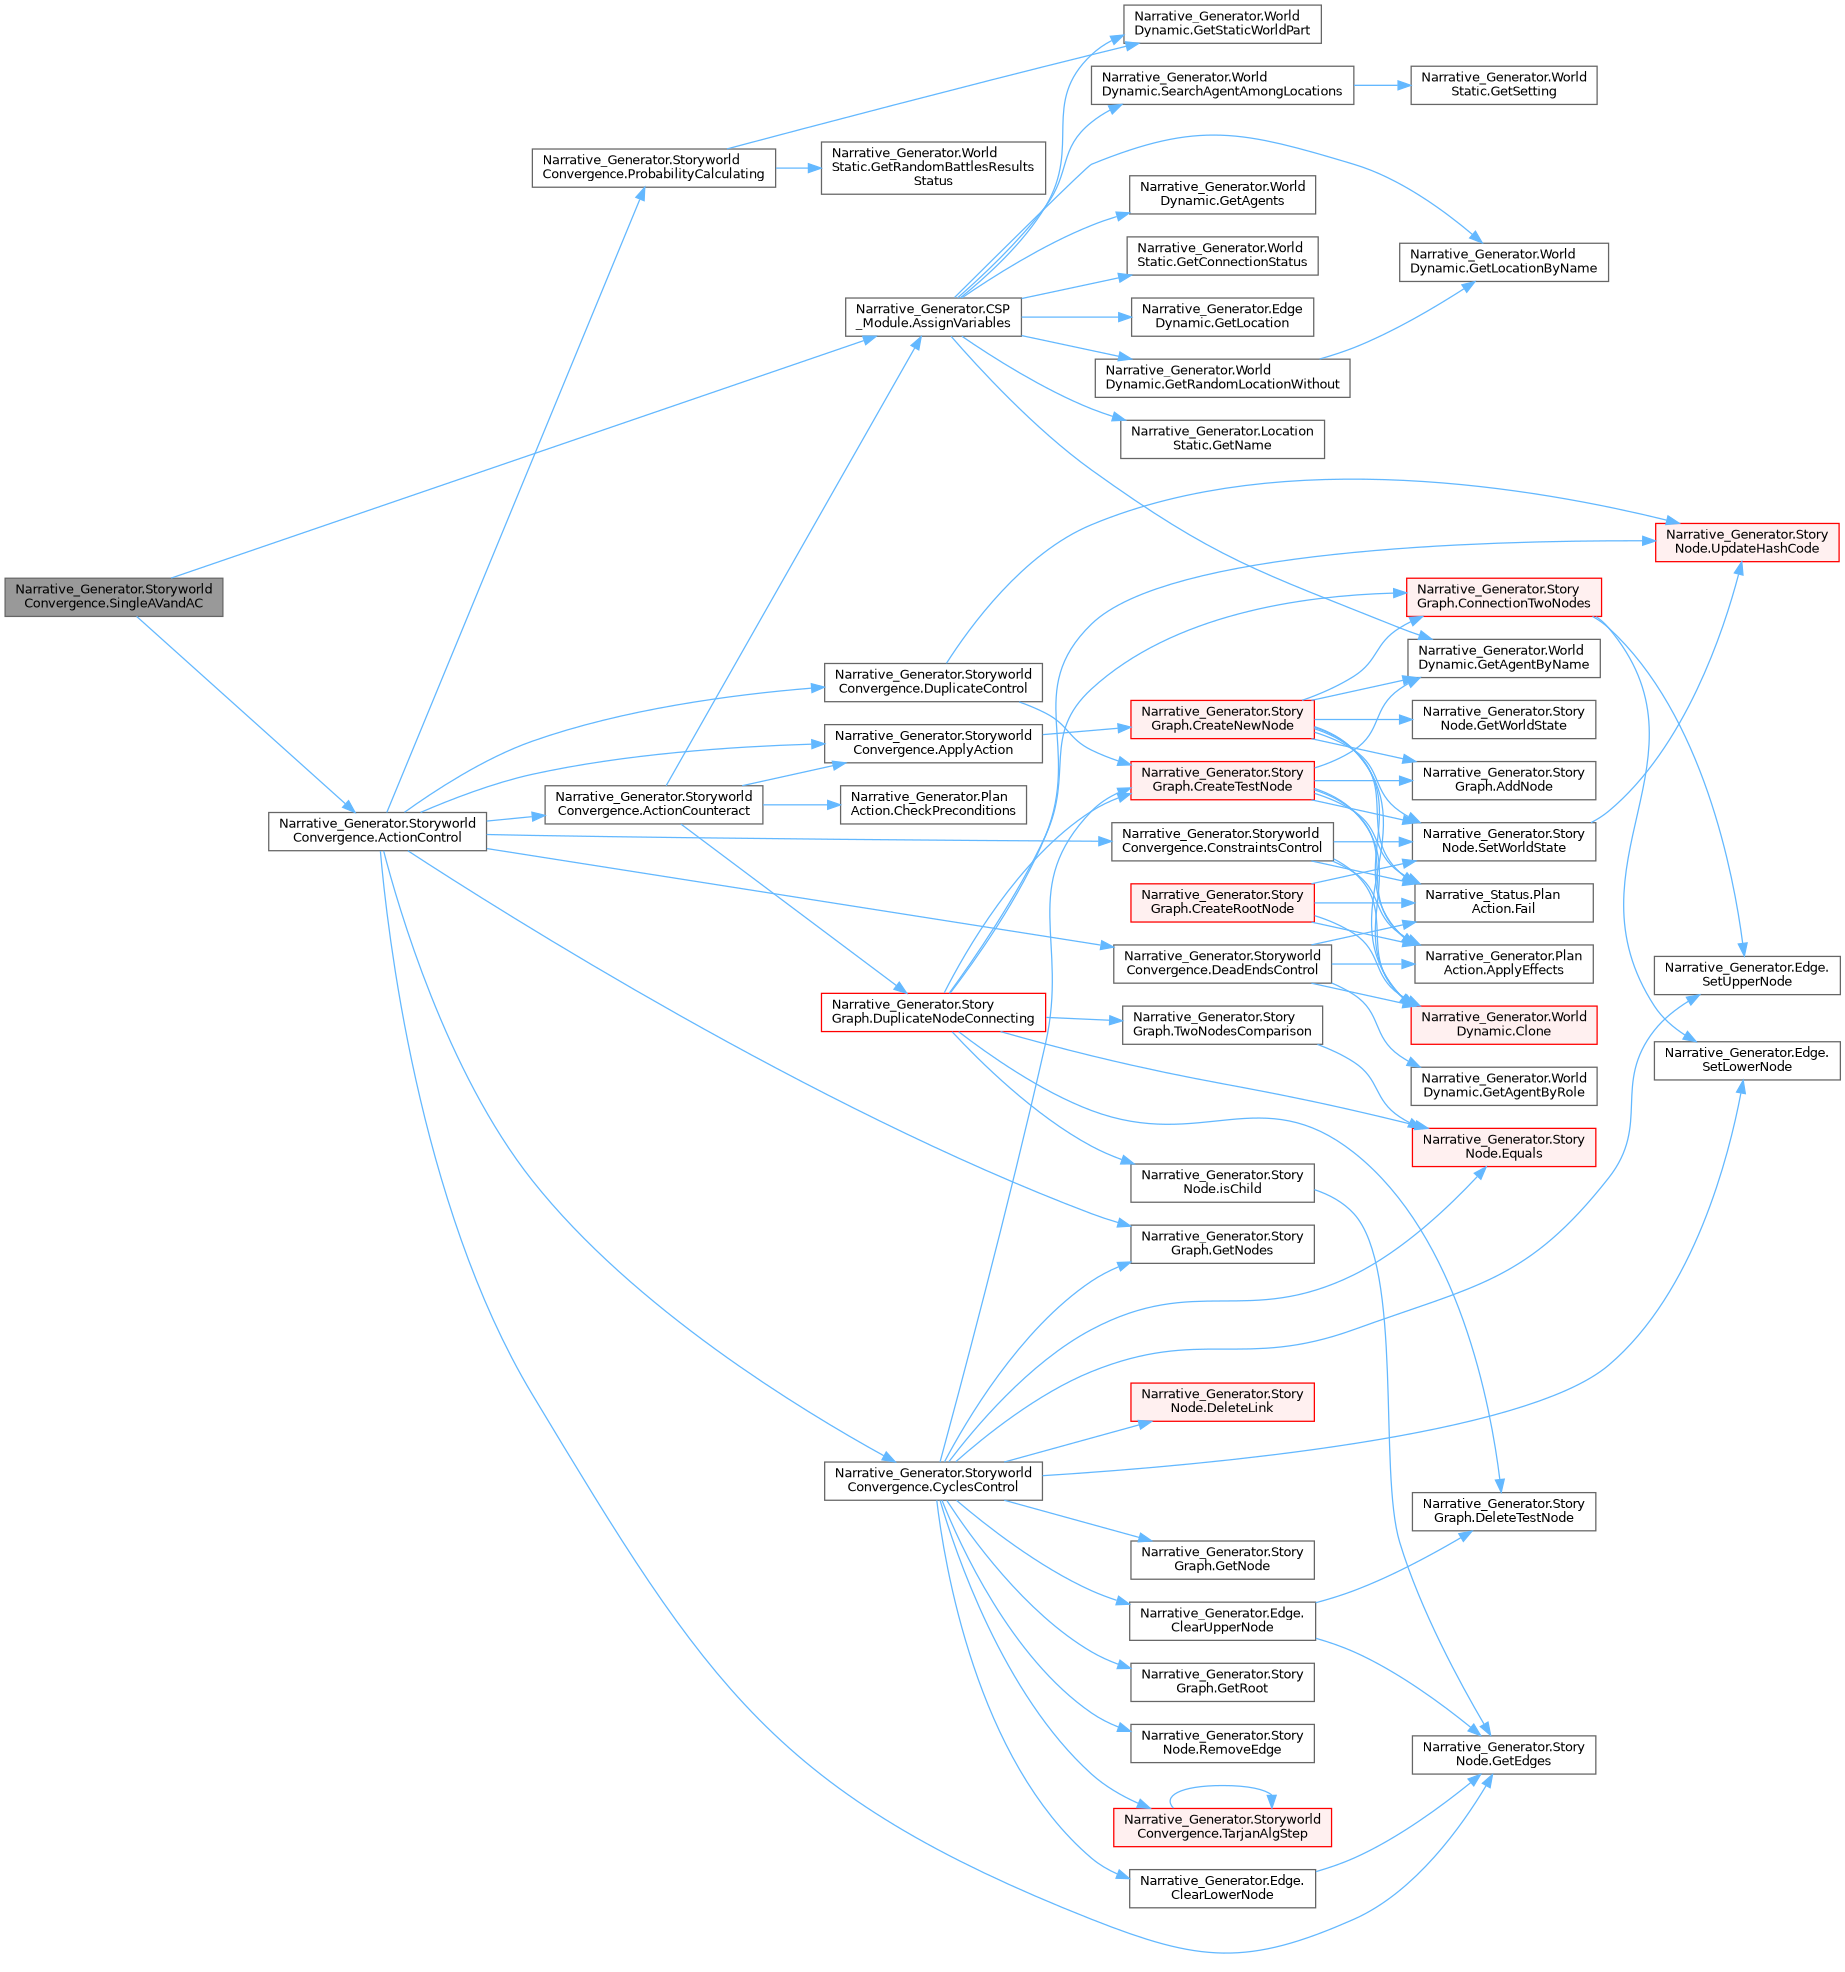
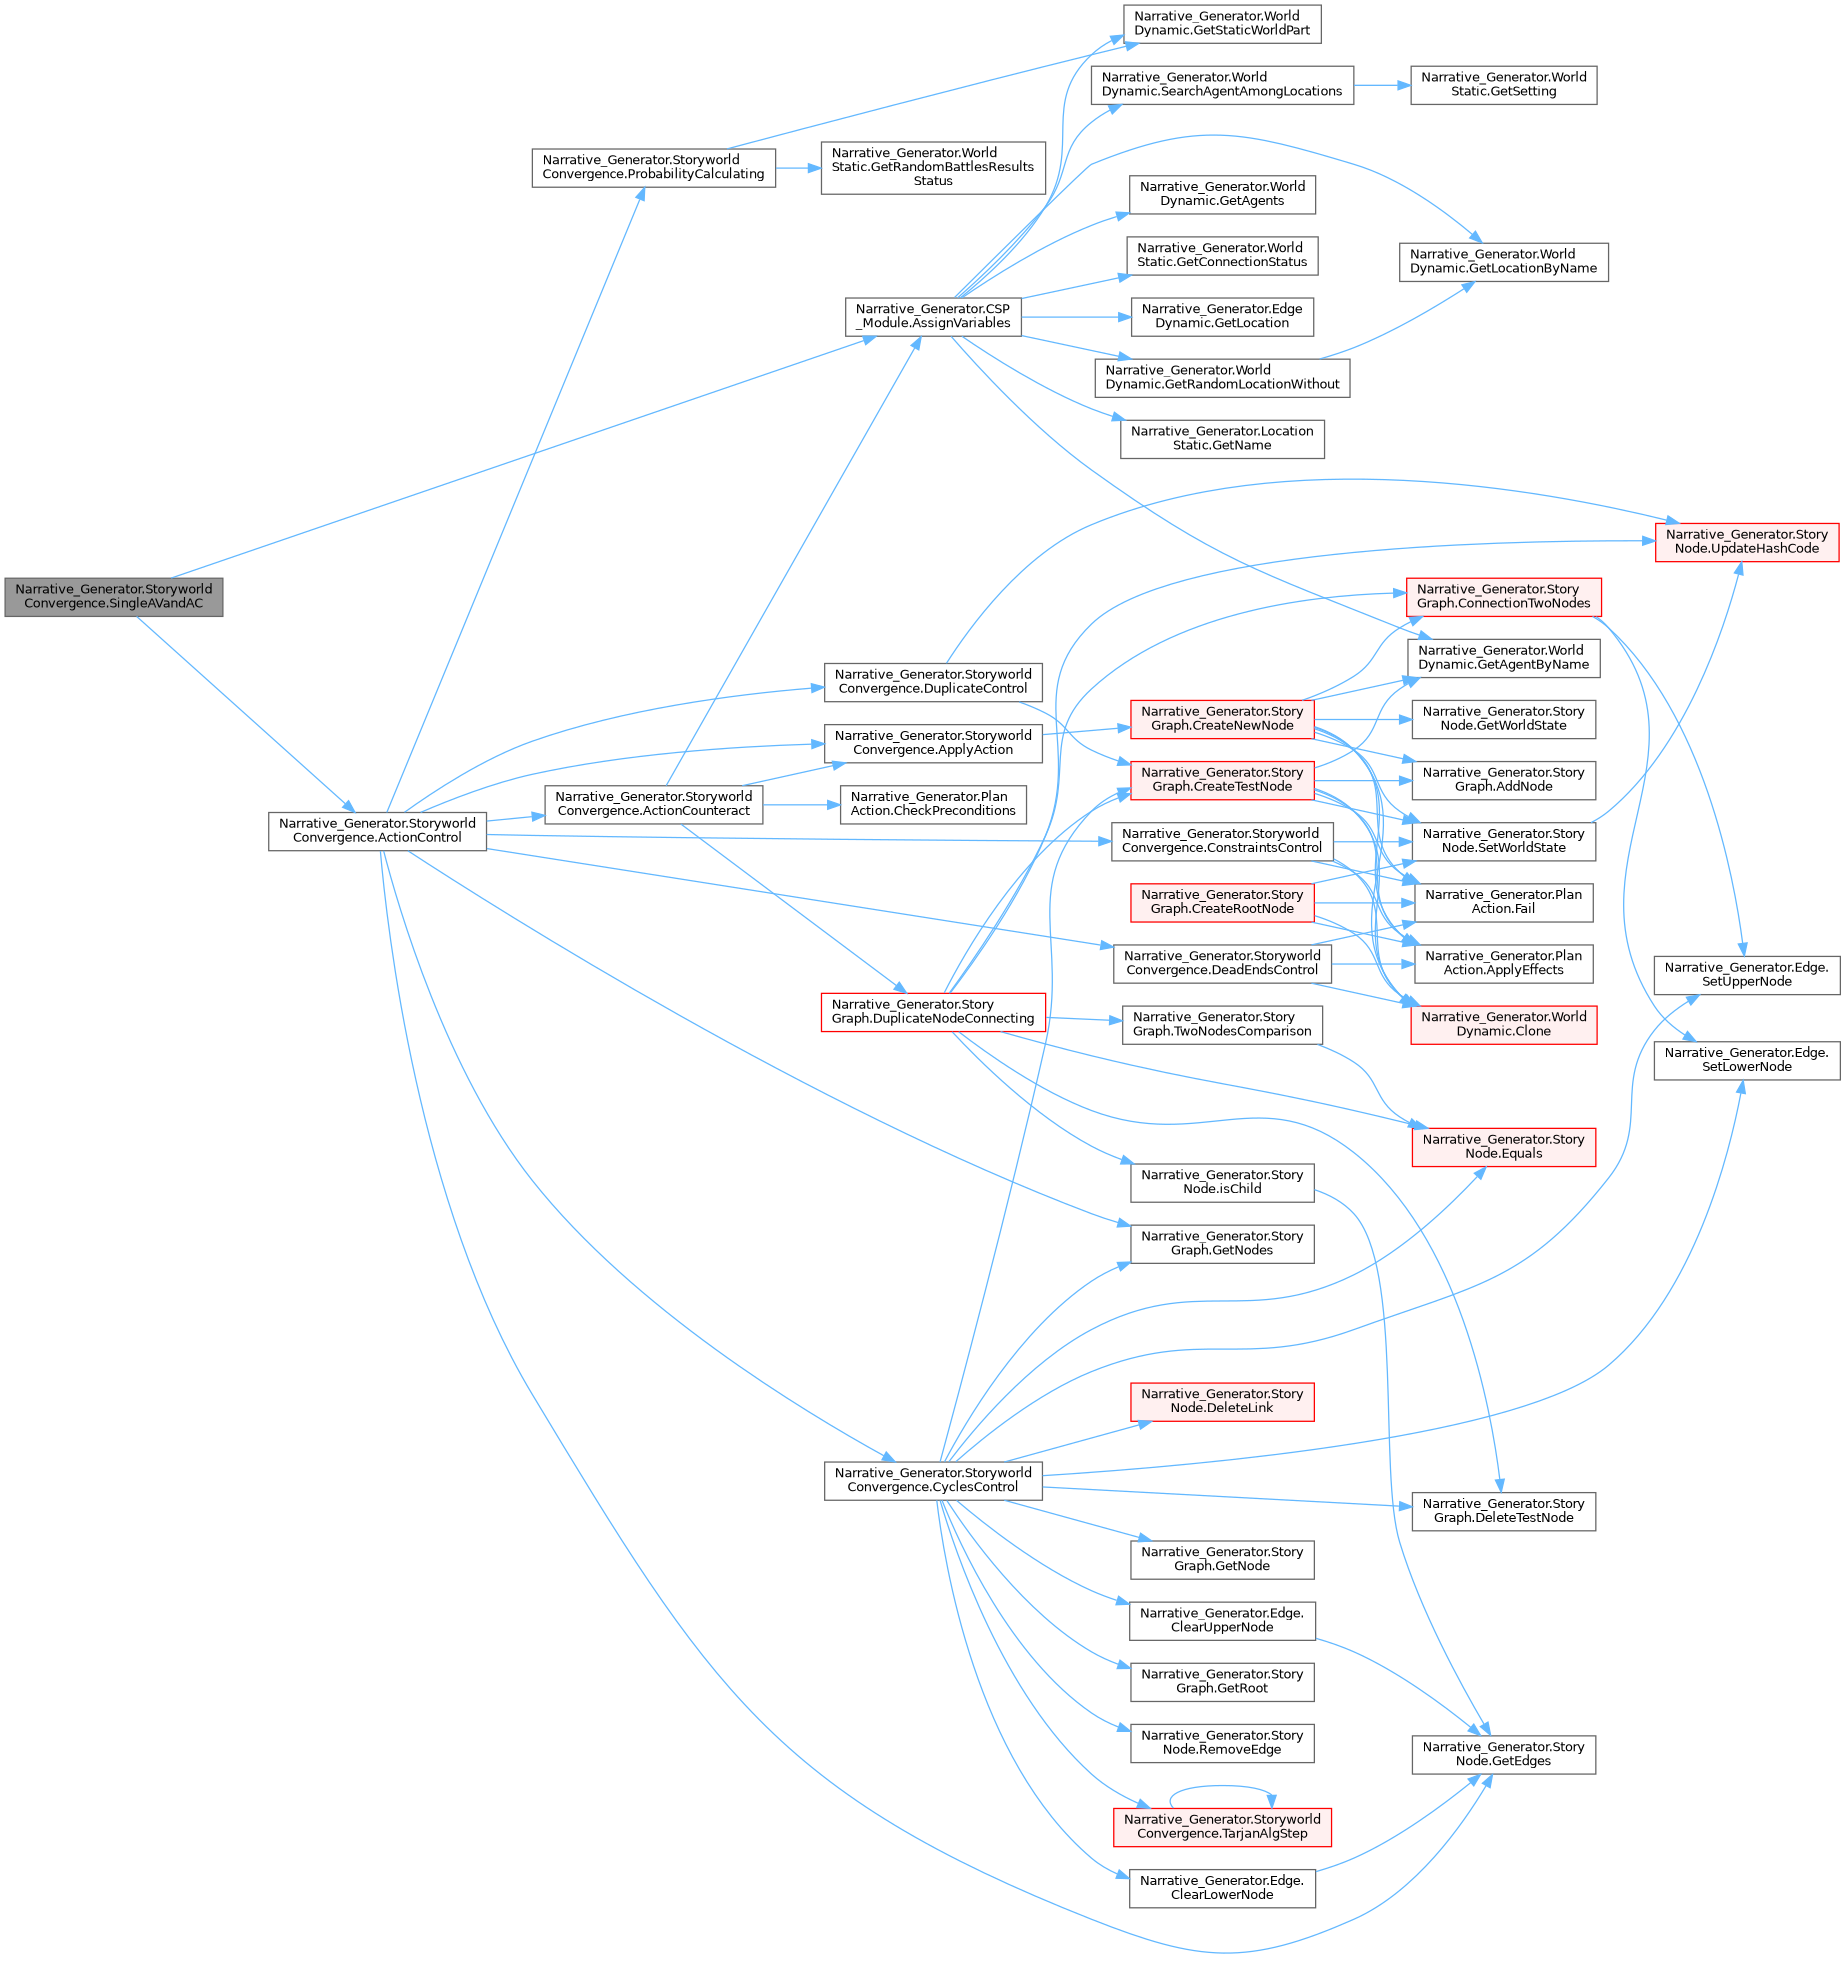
node "Narrative_Status.Plan Action.Fail": label "Narrative_Status.Plan Action.Fail" -> "Narrative_Generator.Plan Action.Fail"
node "Narrative_Generator.World Dynamic.GetAgentByRole": removed
edge "Narrative_Generator.Edge. ClearUpperNode" -> "Narrative_Generator.Story Graph.DeleteTestNode": now "Narrative_Generator.Storyworld Convergence.CyclesControl" -> "Narrative_Generator.Story Graph.DeleteTestNode"
